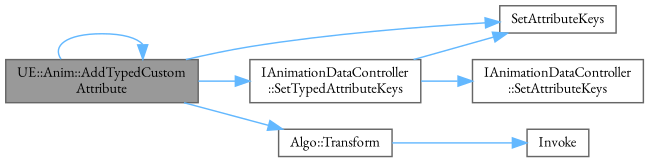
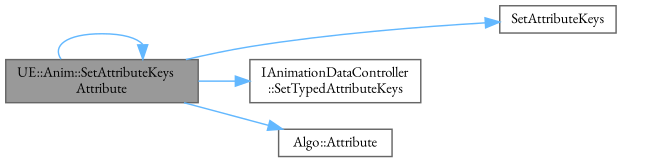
edge "IAnimationDataController ::SetTypedAttributeKeys" -> "SetAttributeKeys": removed
node "UE::Anim::AddTypedCustom Attribute": label "UE::Anim::AddTypedCustom Attribute" -> "UE::Anim::SetAttributeKeys Attribute"
node "IAnimationDataController ::SetAttributeKeys": removed
node "Algo::Transform": label "Algo::Transform" -> "Algo::Attribute"
node "Invoke": removed
